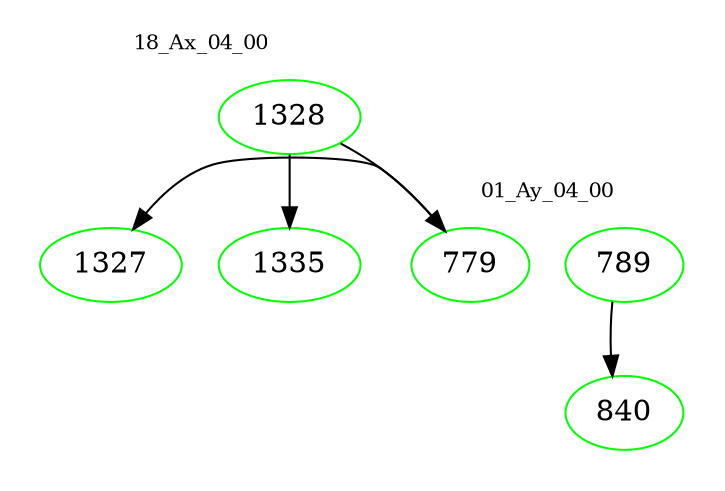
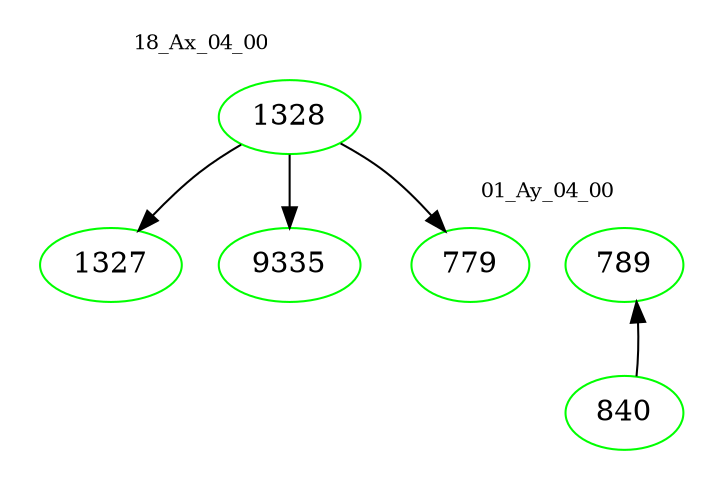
edge "779" -> "1327": now "1328" -> "1327"
node "1335": label "1335" -> "9335"
edge "789" -> "840": reversed
